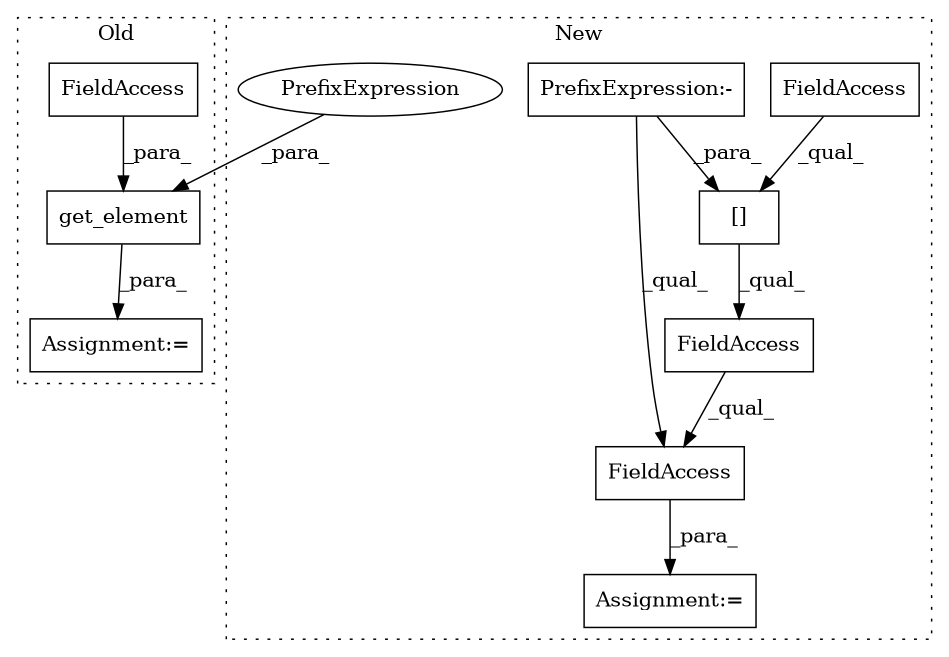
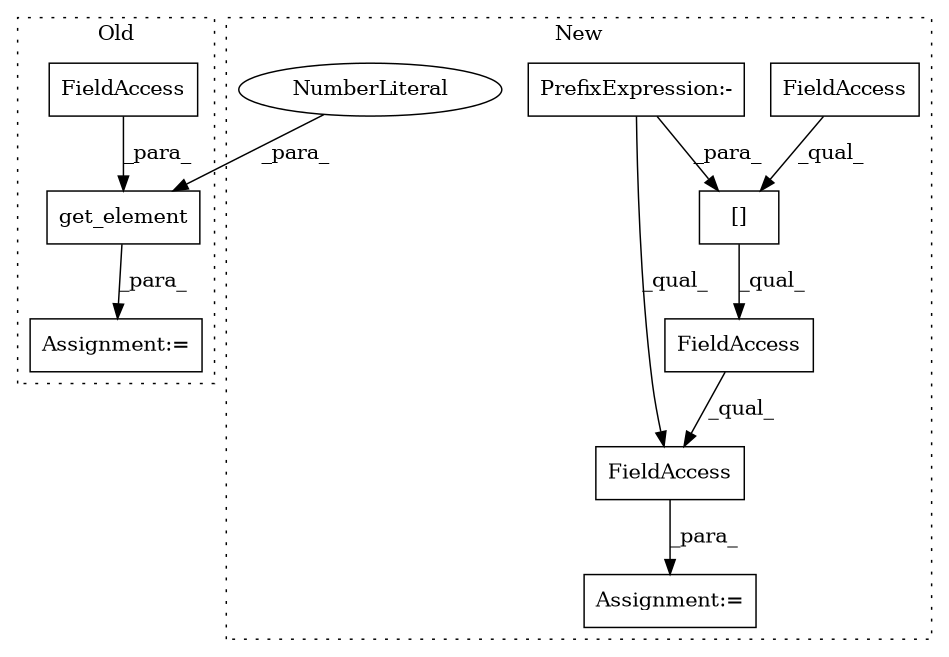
node "PrefixExpression": label "PrefixExpression" -> "NumberLiteral"
